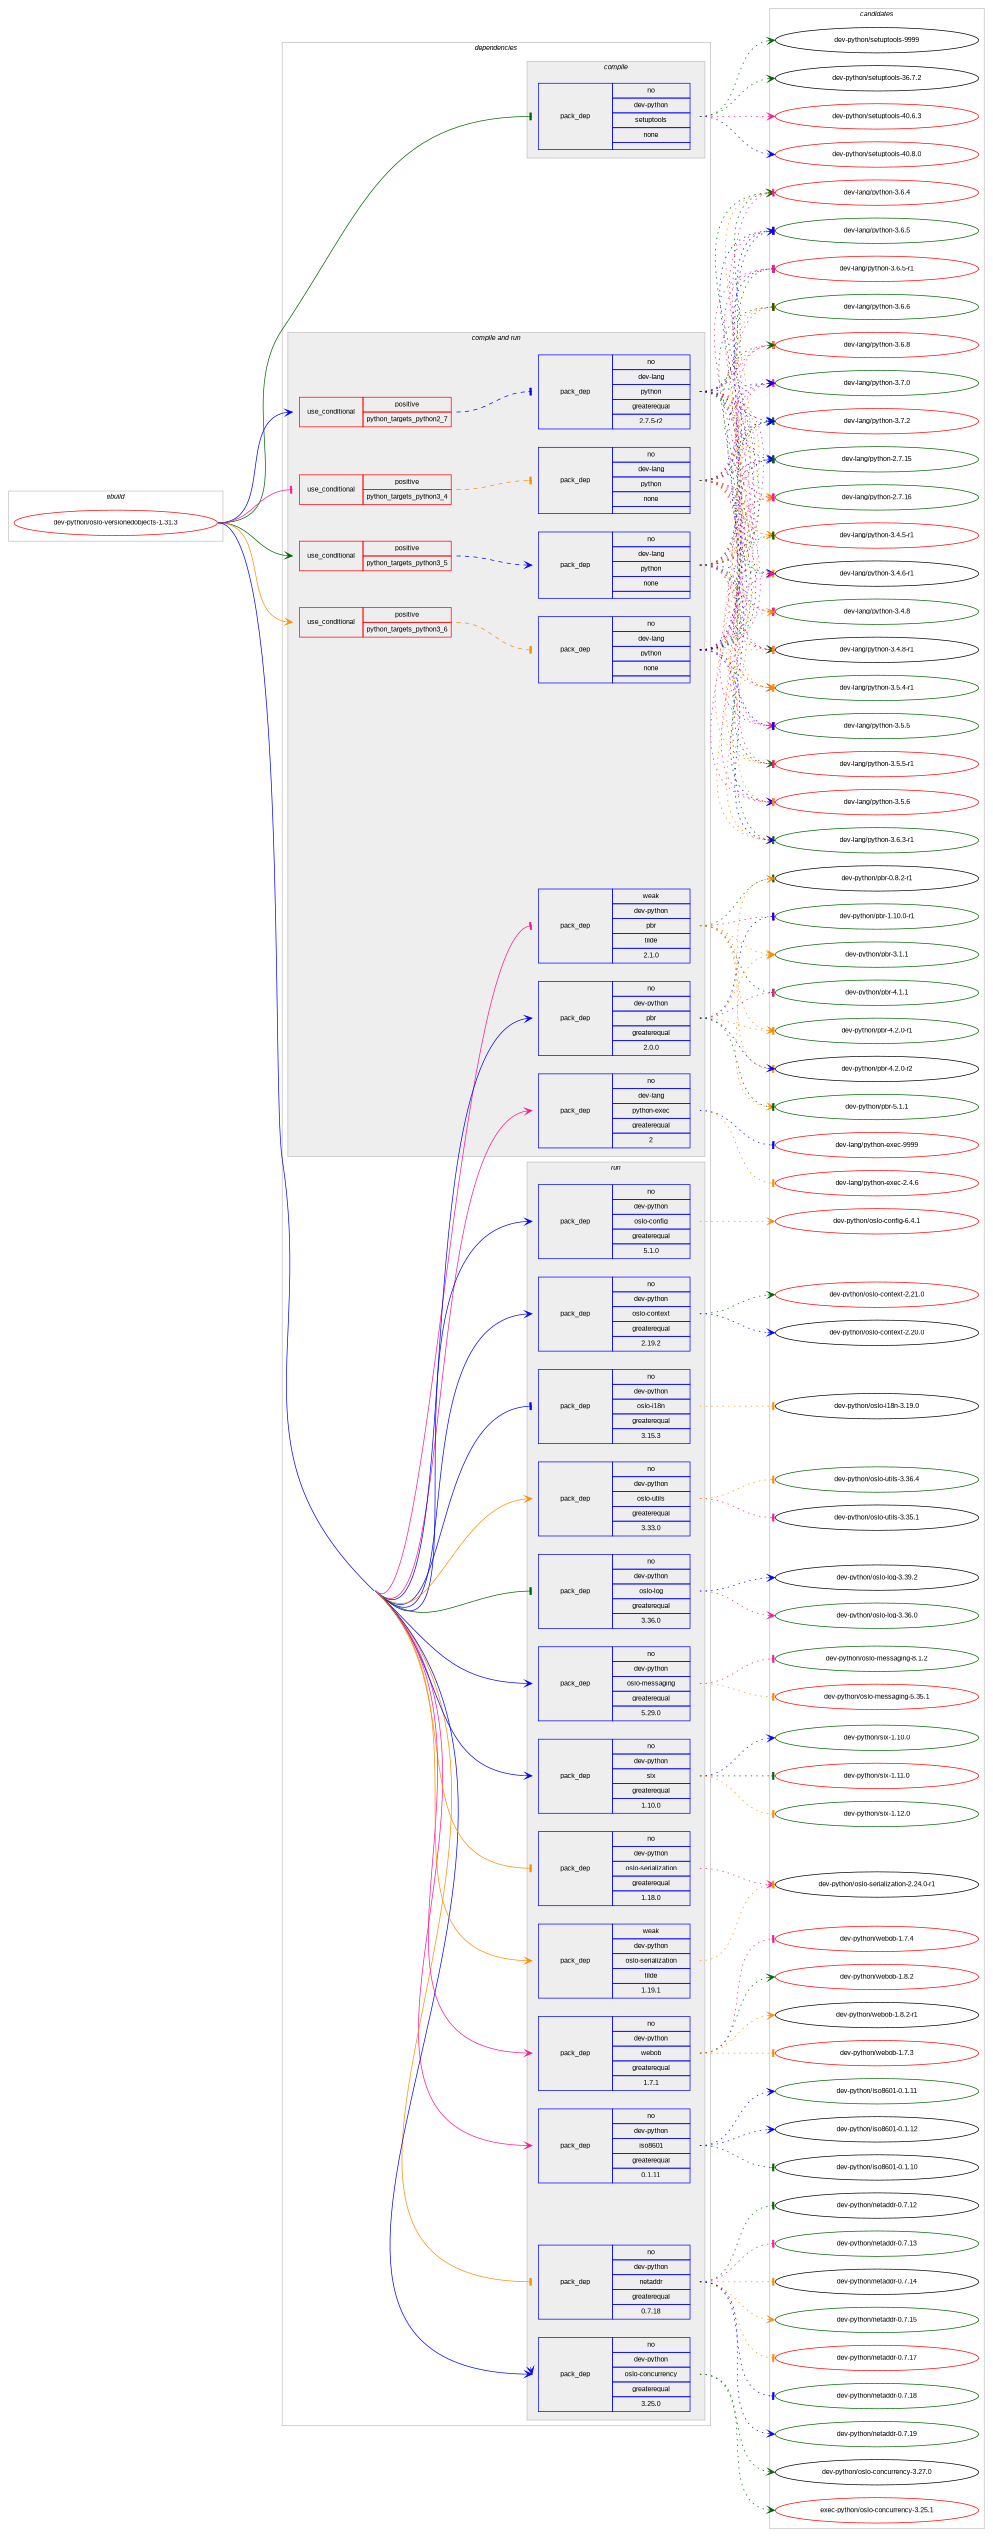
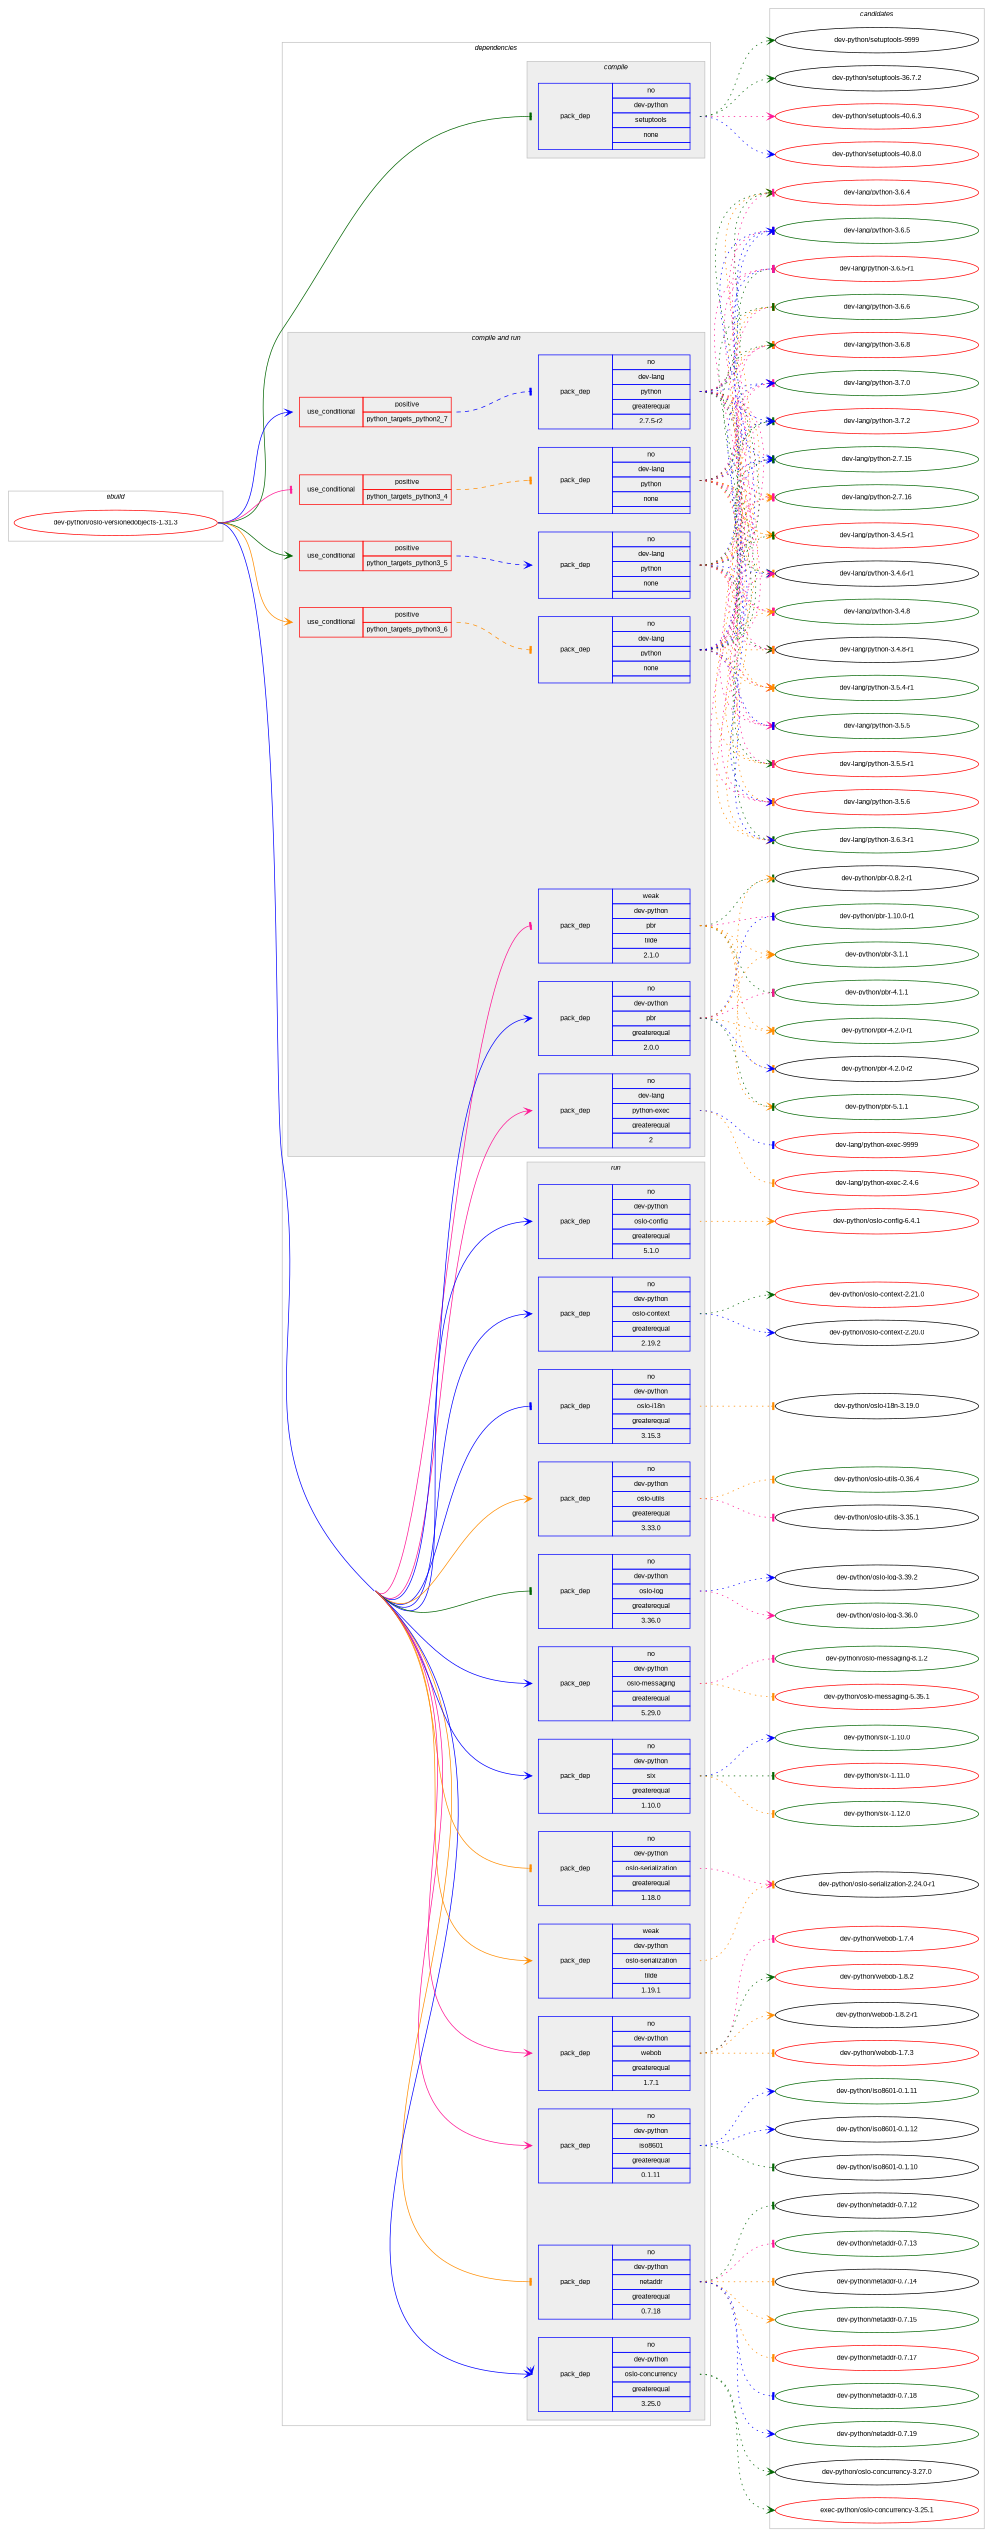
node "dev-python/oslo-utils-3.36.4": label "dev-python/oslo-utils-3.36.4" -> "dev-python/oslo-utils-0.36.4"
